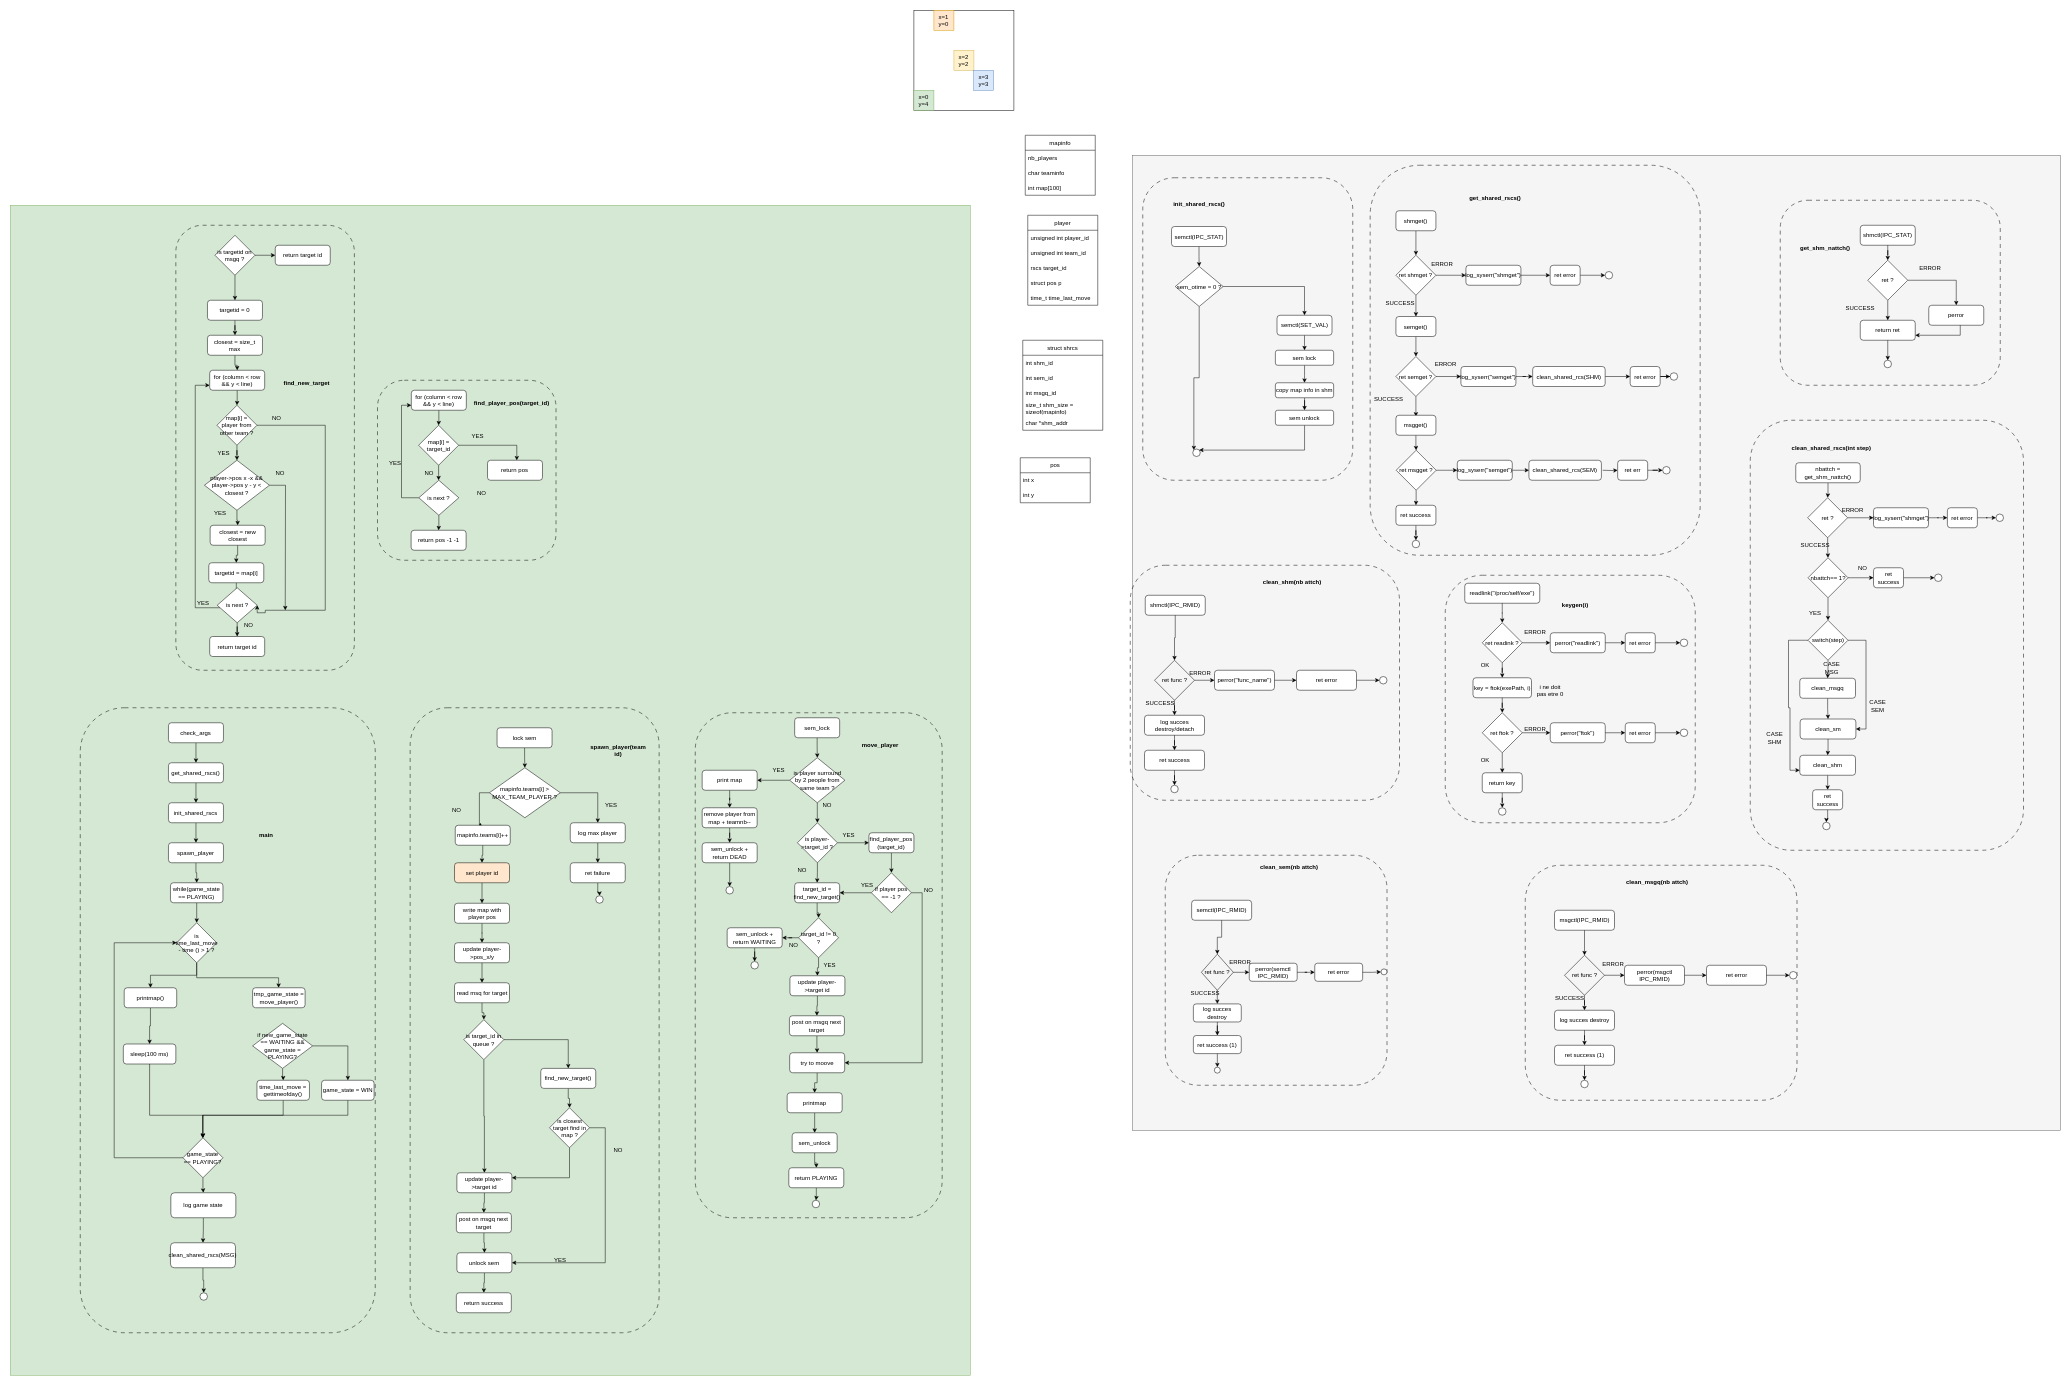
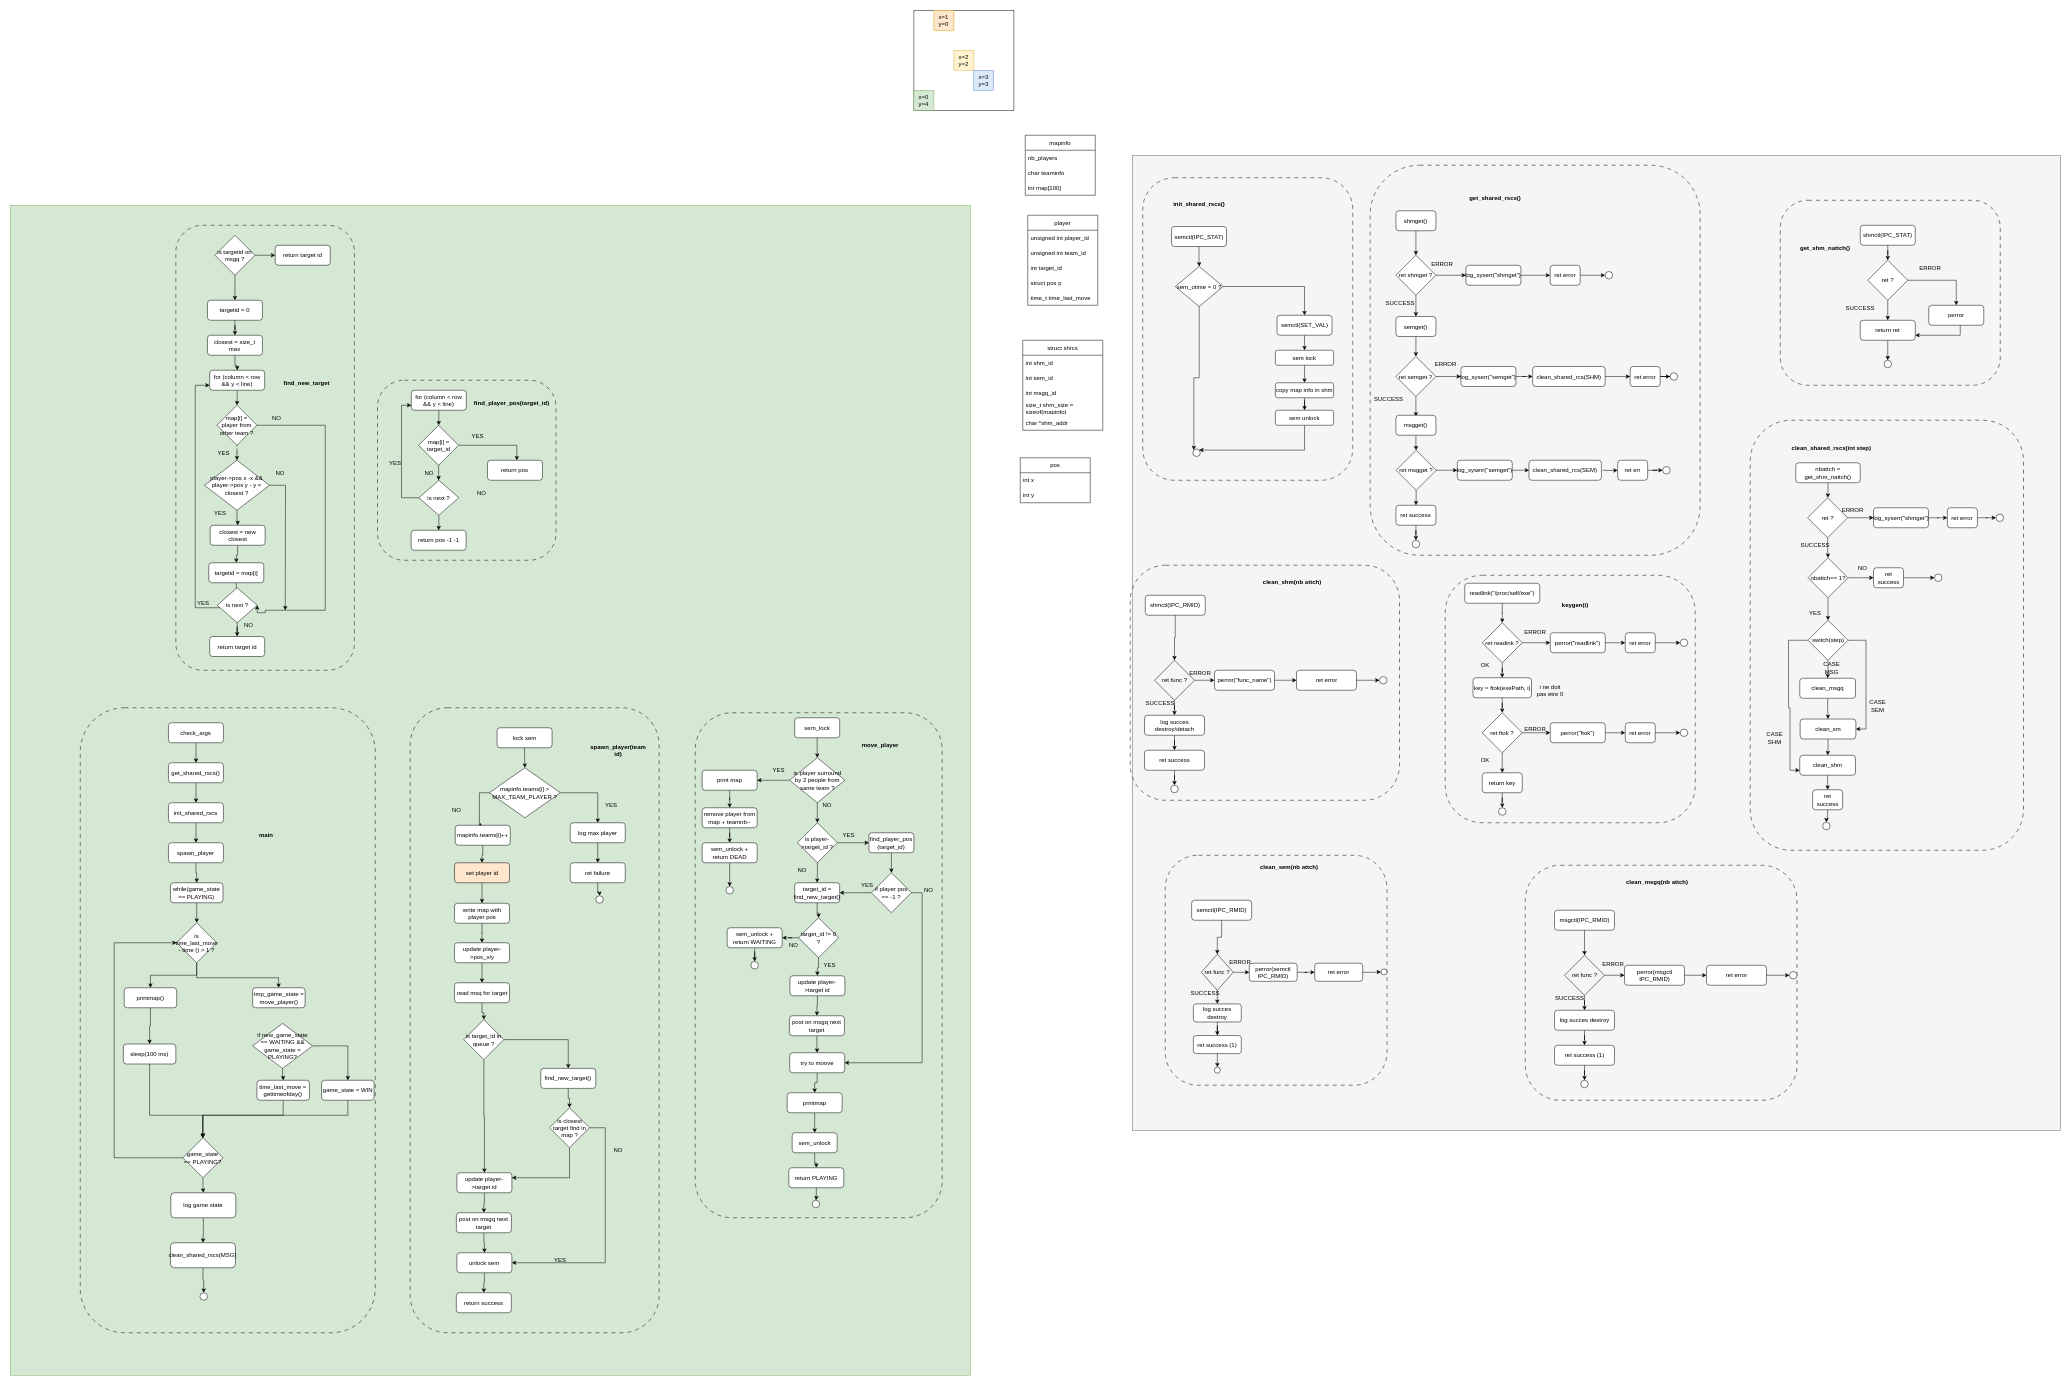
node "rscs target_id": label "rscs target_id" -> "int target_id"
edge "map[i] = player from other team ?" -> "player->pos x -x && player->pos y - y < closest ?": style solid -> dashed
